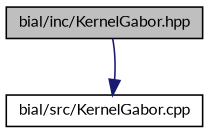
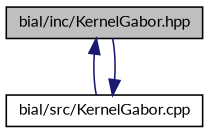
edge "bial/src/KernelGabor.cpp" -> "bial/inc/KernelGabor.hpp": added
